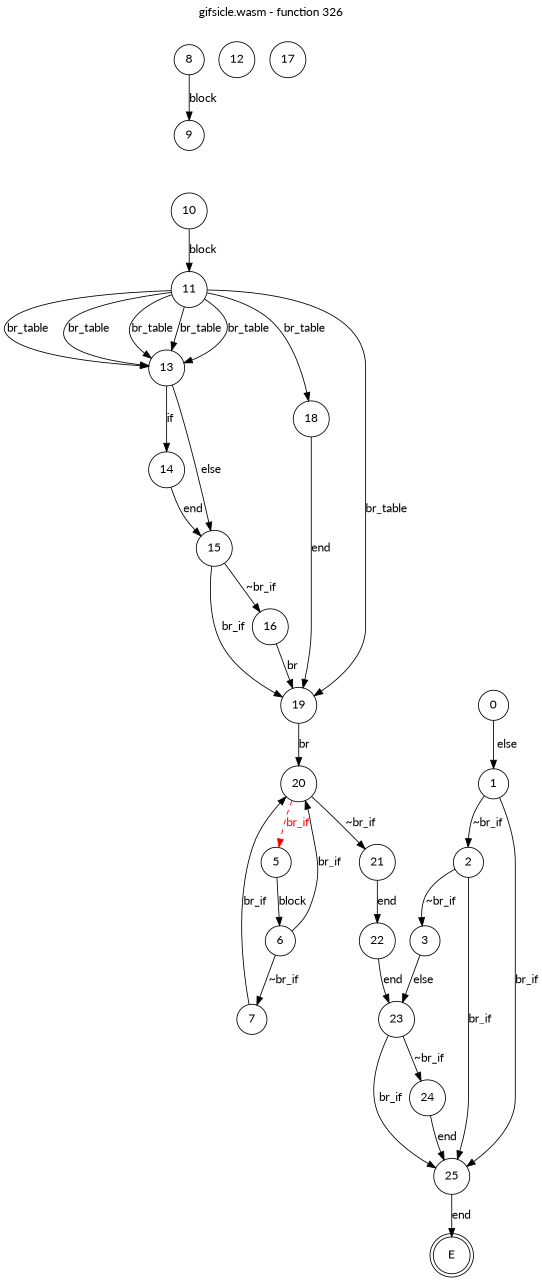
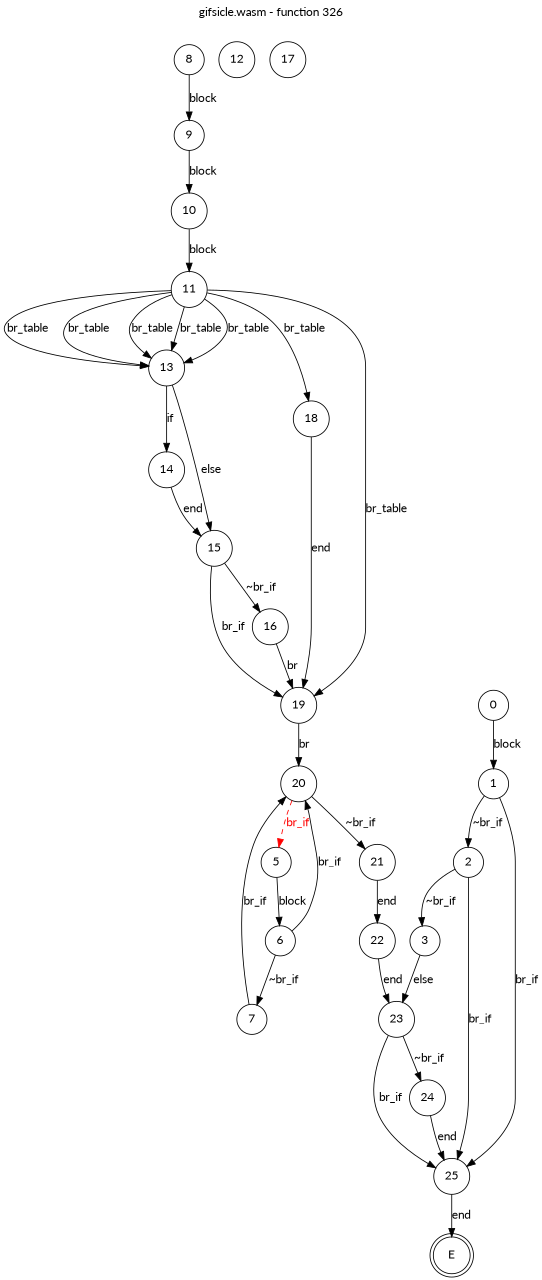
edge "9" -> "10": added, label "block"
edge "0" -> "1": label "else" -> "block"
